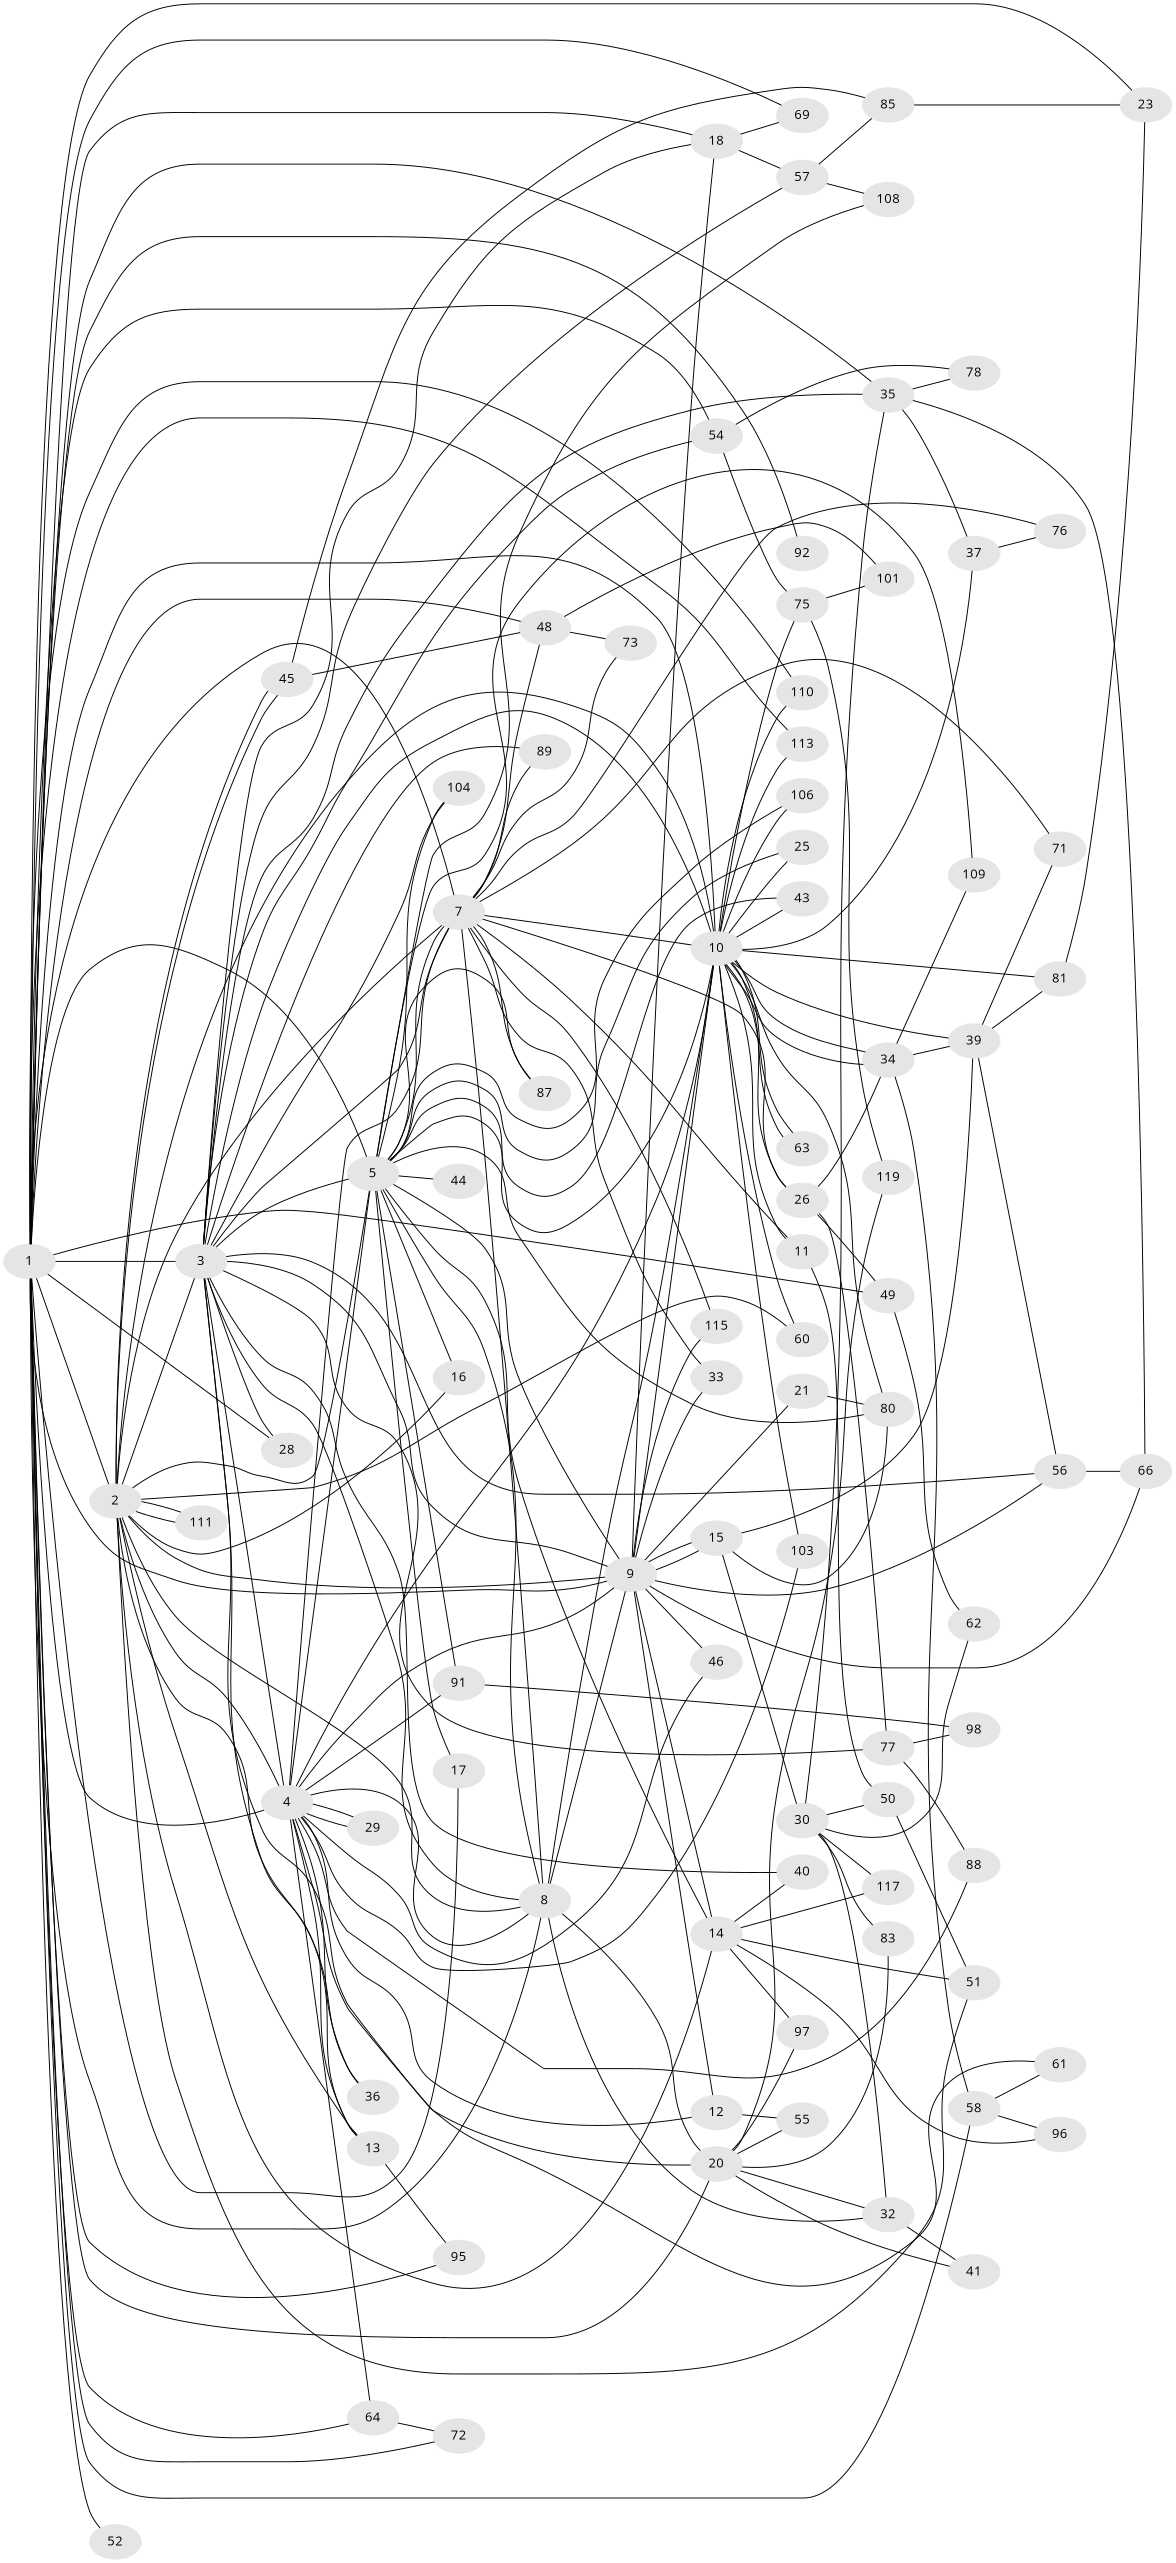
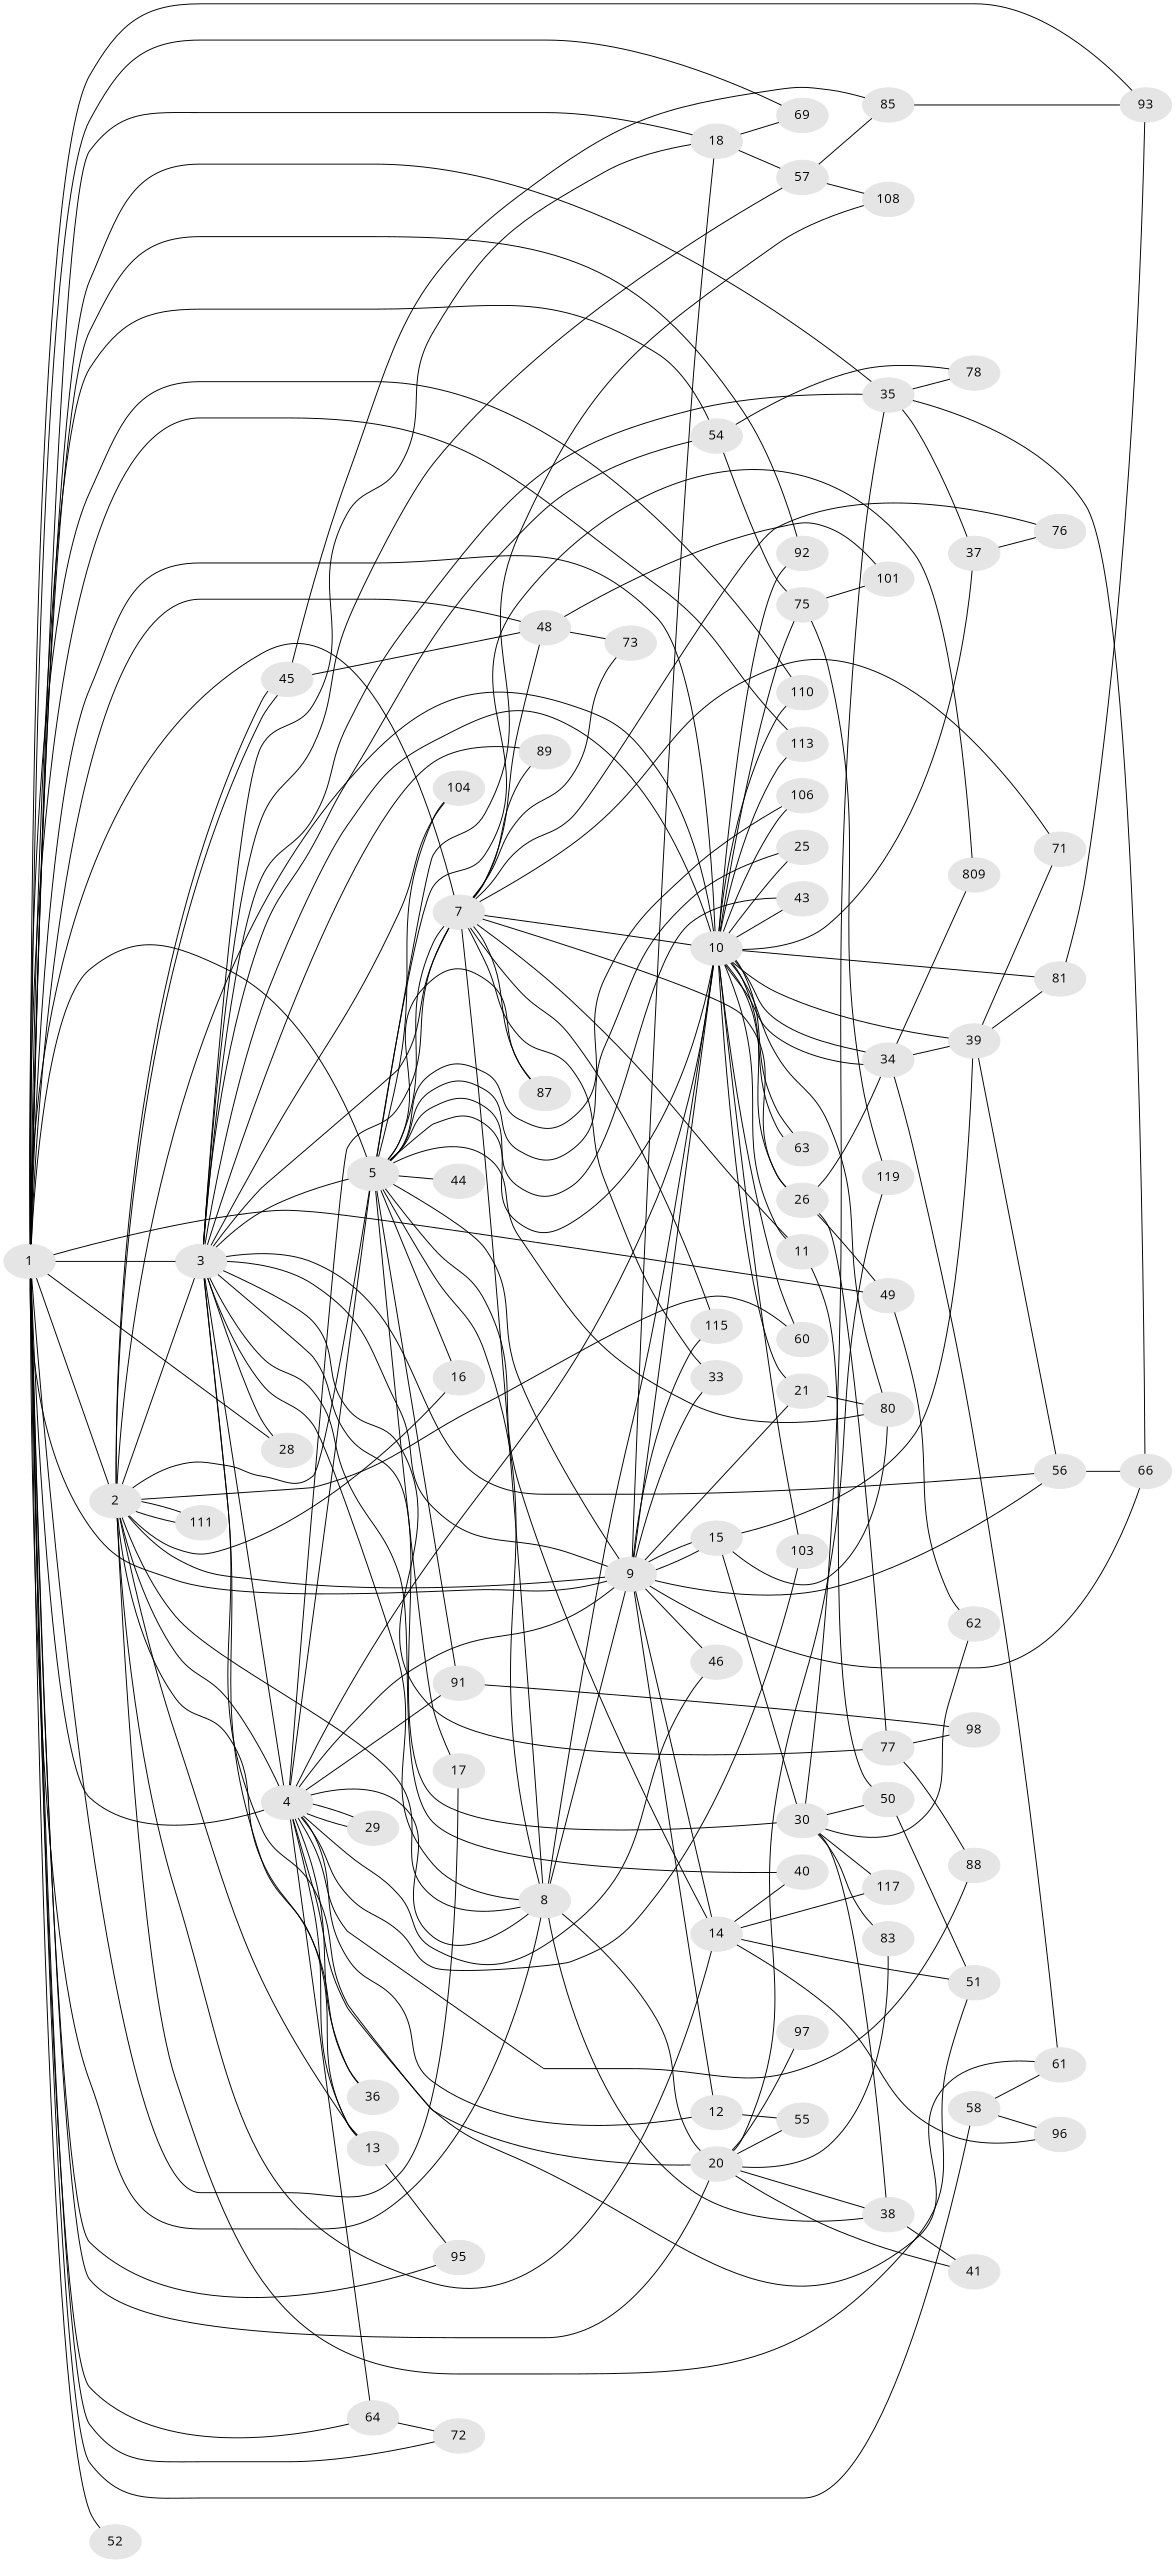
node "23": label "23" -> "93"
edge "92" -- "10": added
node "109": label "109" -> "809"
edge "10" -- "21": added
edge "7" -- "2": removed
edge "34" -- "58": now "34" -- "61"
edge "3" -- "30": added
edge "14" -- "97": removed
node "32": label "32" -> "38"
